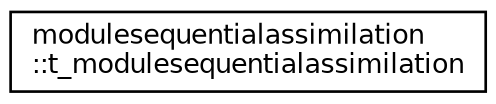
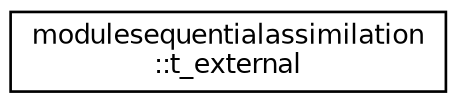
node "modulesequentialassimilation ::t_modulesequentialassimilation": label "modulesequentialassimilation ::t_modulesequentialassimilation" -> "modulesequentialassimilation ::t_external"
